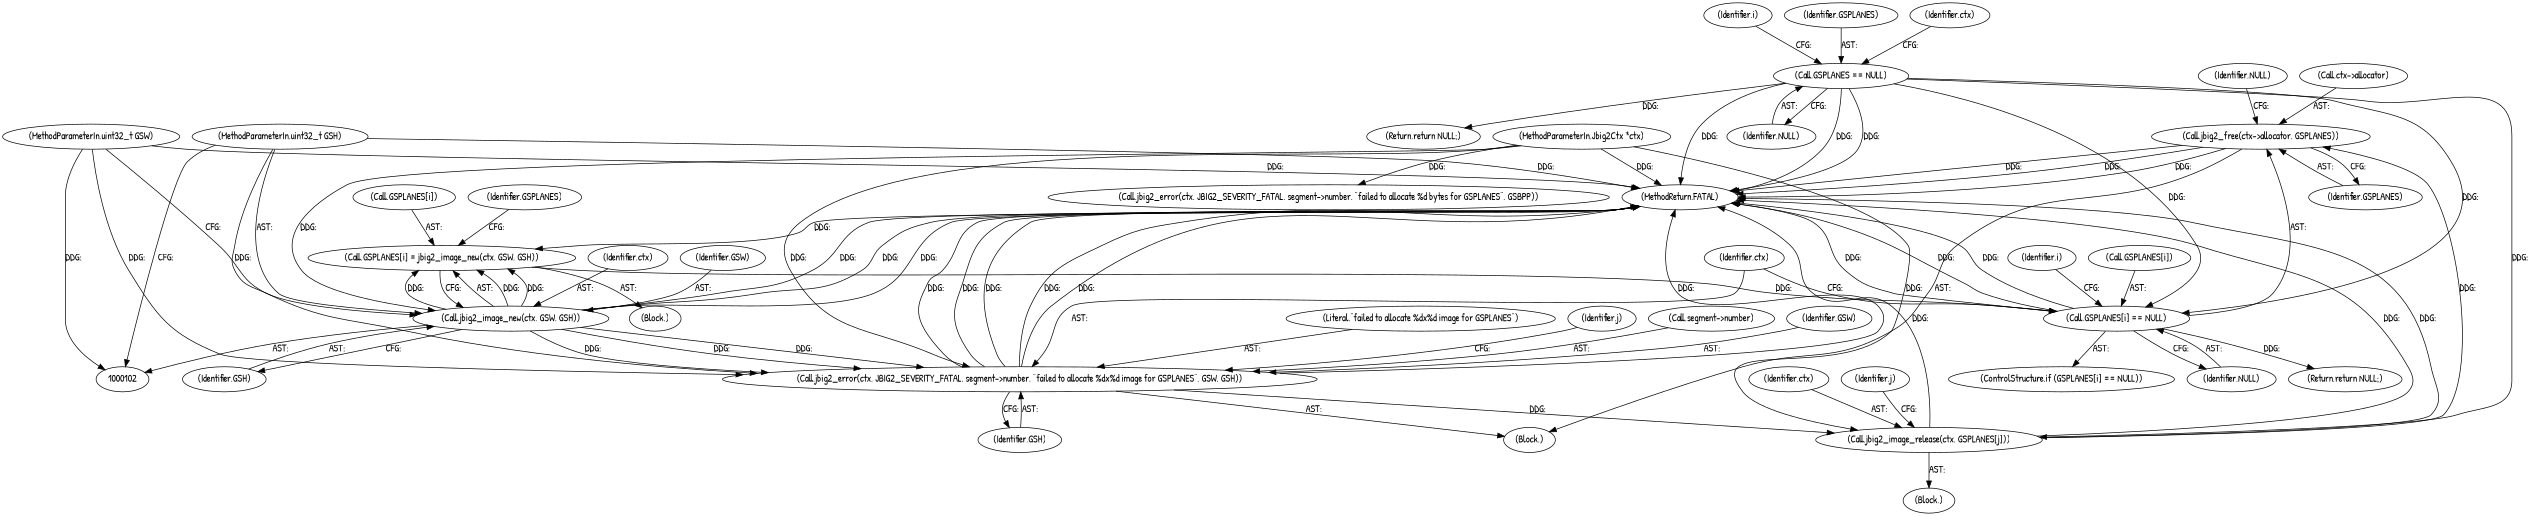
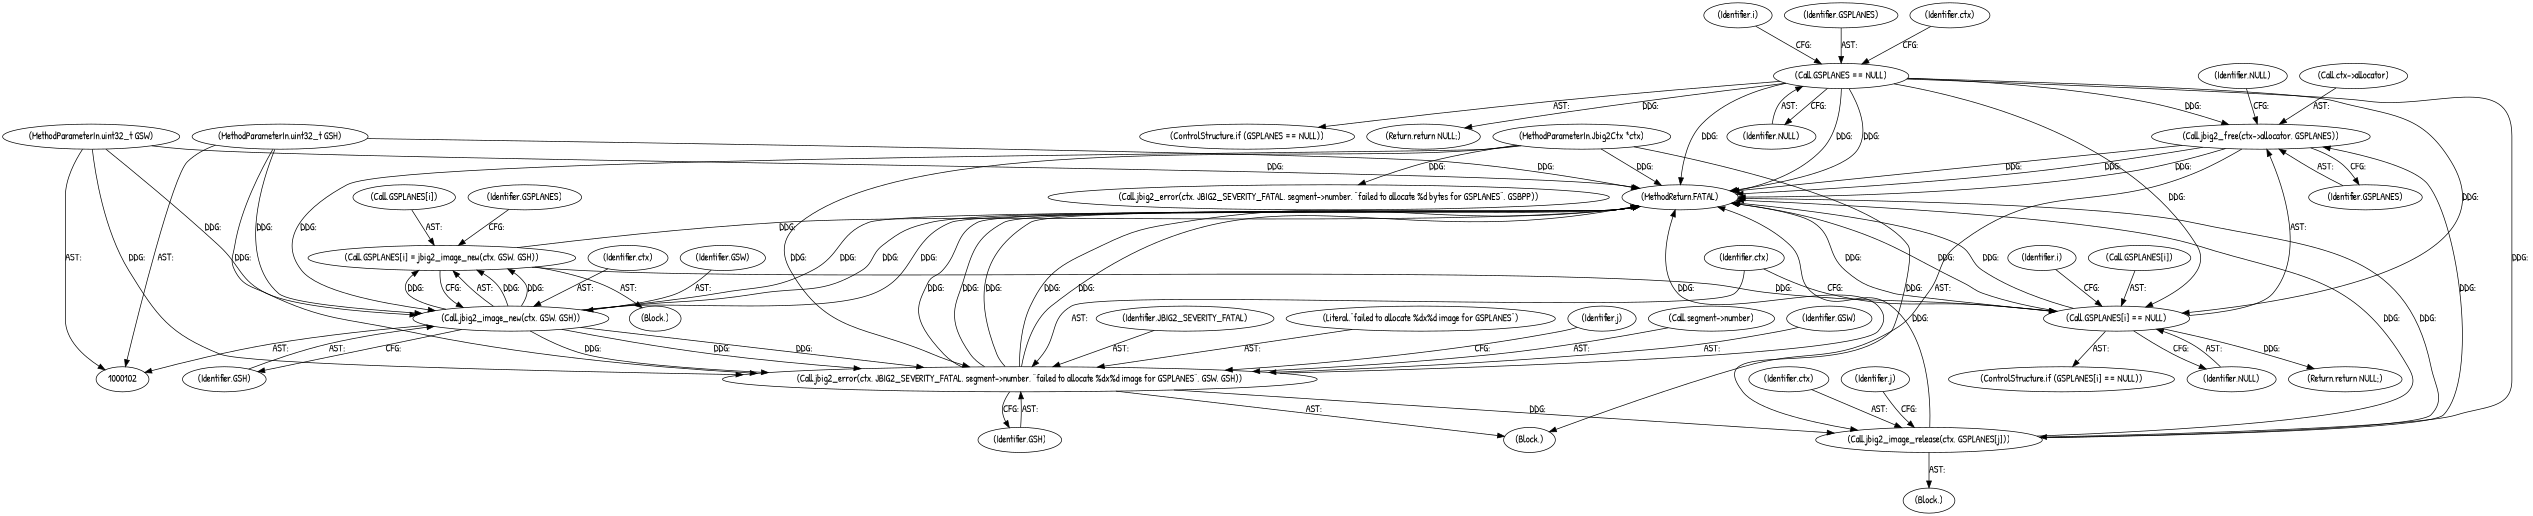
edge "(Call,GSPLANES == NULL)" -> "(Call,jbig2_free(ctx->allocator, GSPLANES))": added, label "DDG:"
node "(ControlStructure,if (GSPLANES == NULL))": added
edge "(MethodReturn,FATAL)" -> "(Call,GSPLANES[i] = jbig2_image_new(ctx, GSW, GSH))": reversed
edge "(MethodParameterIn,uint32_t GSW)" -> "(Call,jbig2_image_new(ctx, GSW, GSH))": label "CFG: " -> "DDG: "
edge "(MethodParameterIn,uint32_t GSH)" -> "(Call,jbig2_image_new(ctx, GSW, GSH))": label "AST: " -> "DDG: "
edge "(MethodParameterIn,uint32_t GSW)" -> "1000102": label "DDG: " -> "AST: "
edge "(MethodParameterIn,uint32_t GSH)" -> "1000102": label "CFG: " -> "AST: "
node "(Identifier,JBIG2_SEVERITY_FATAL)": added
